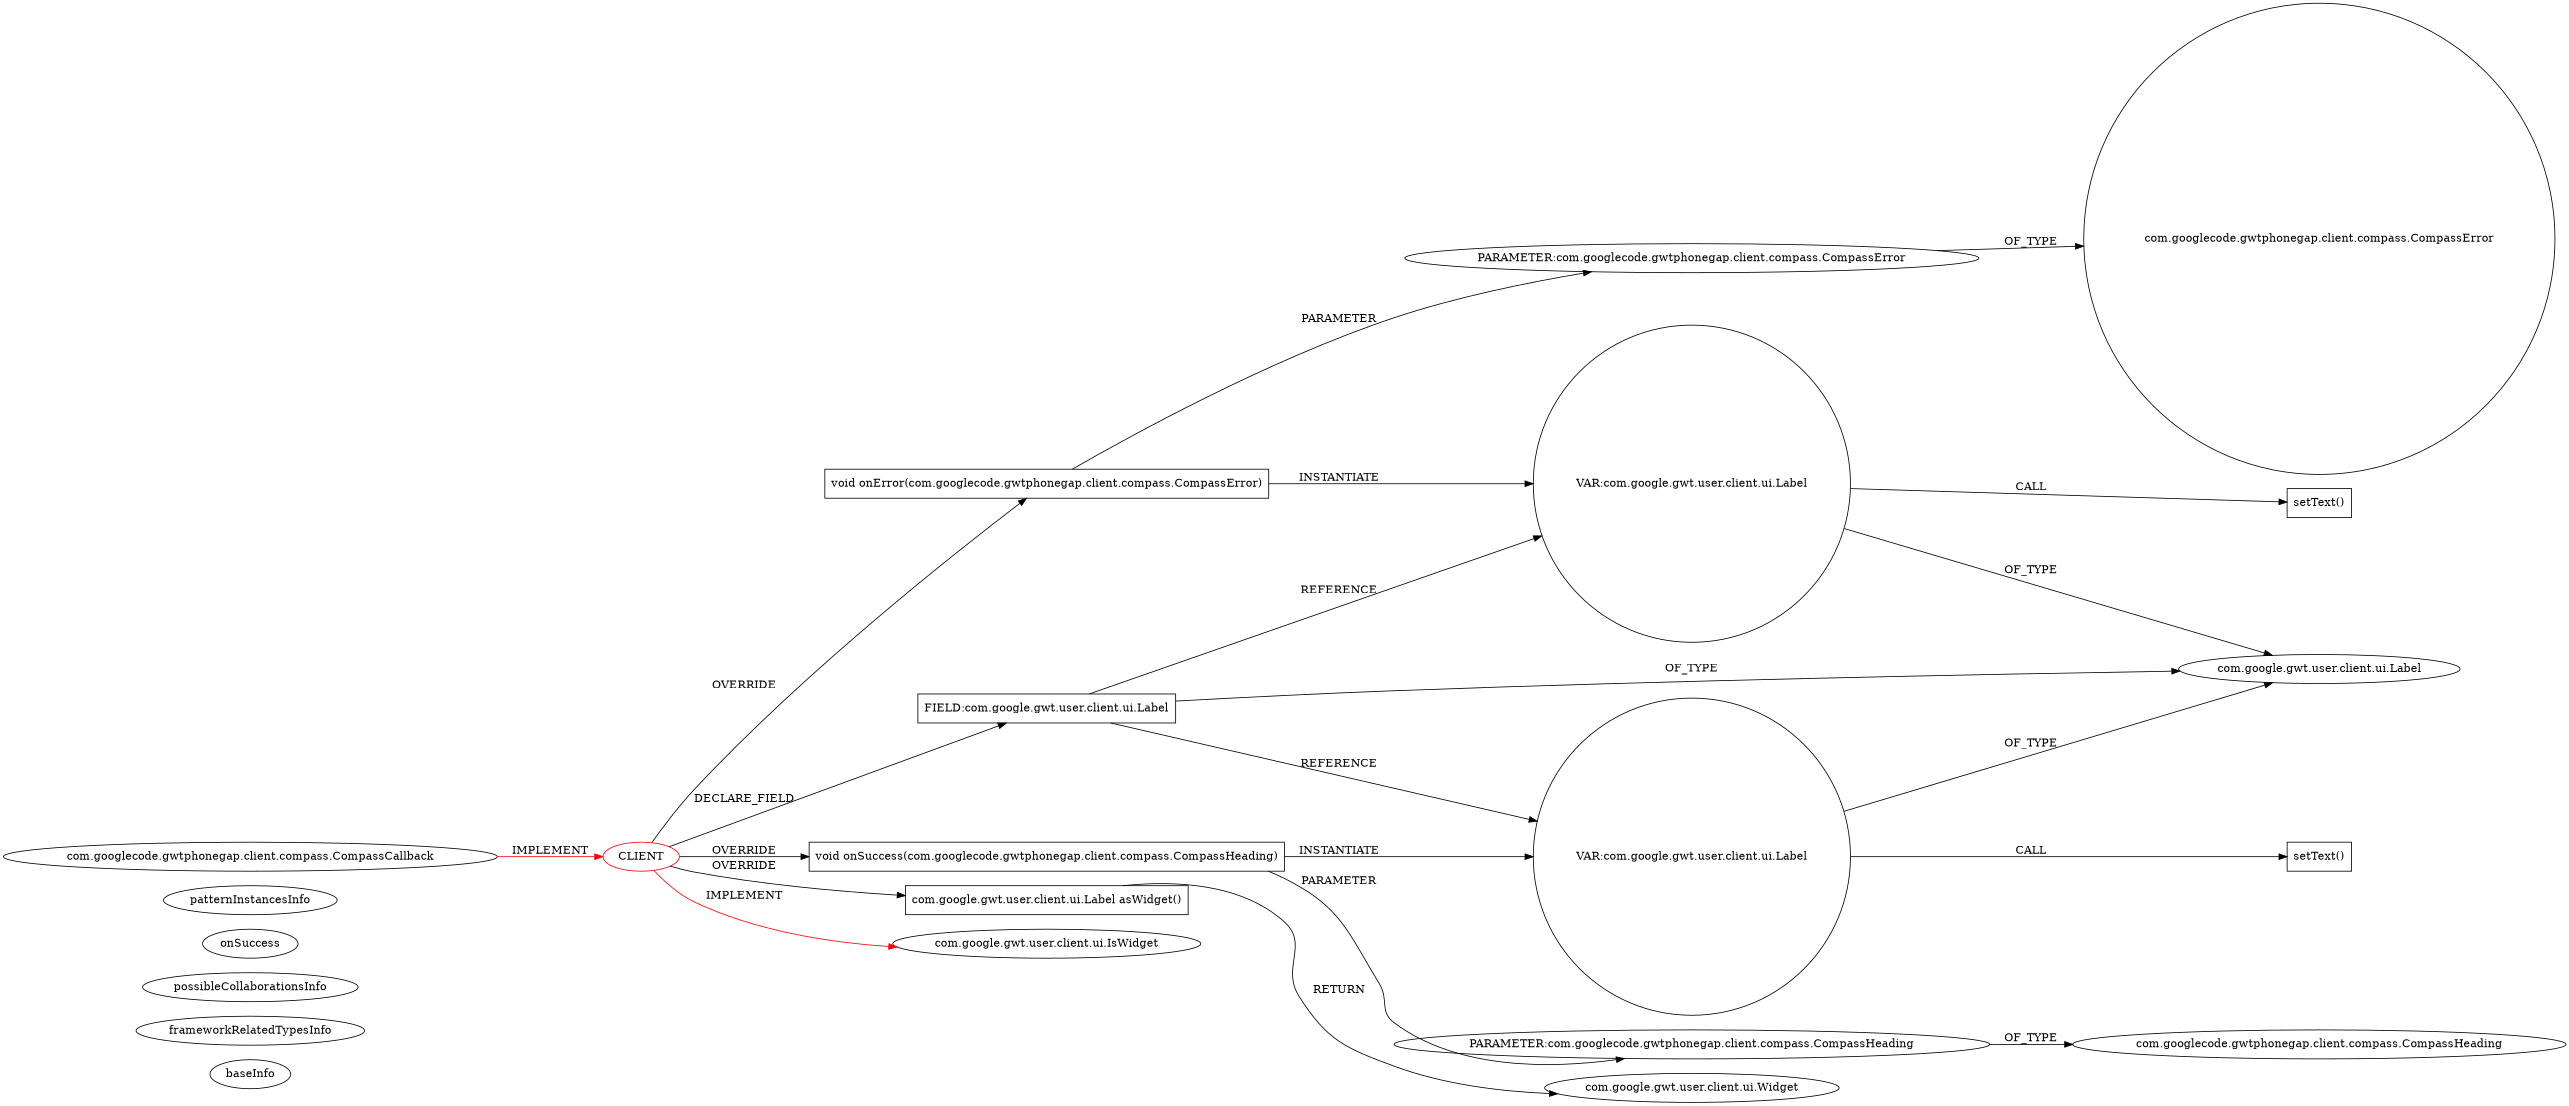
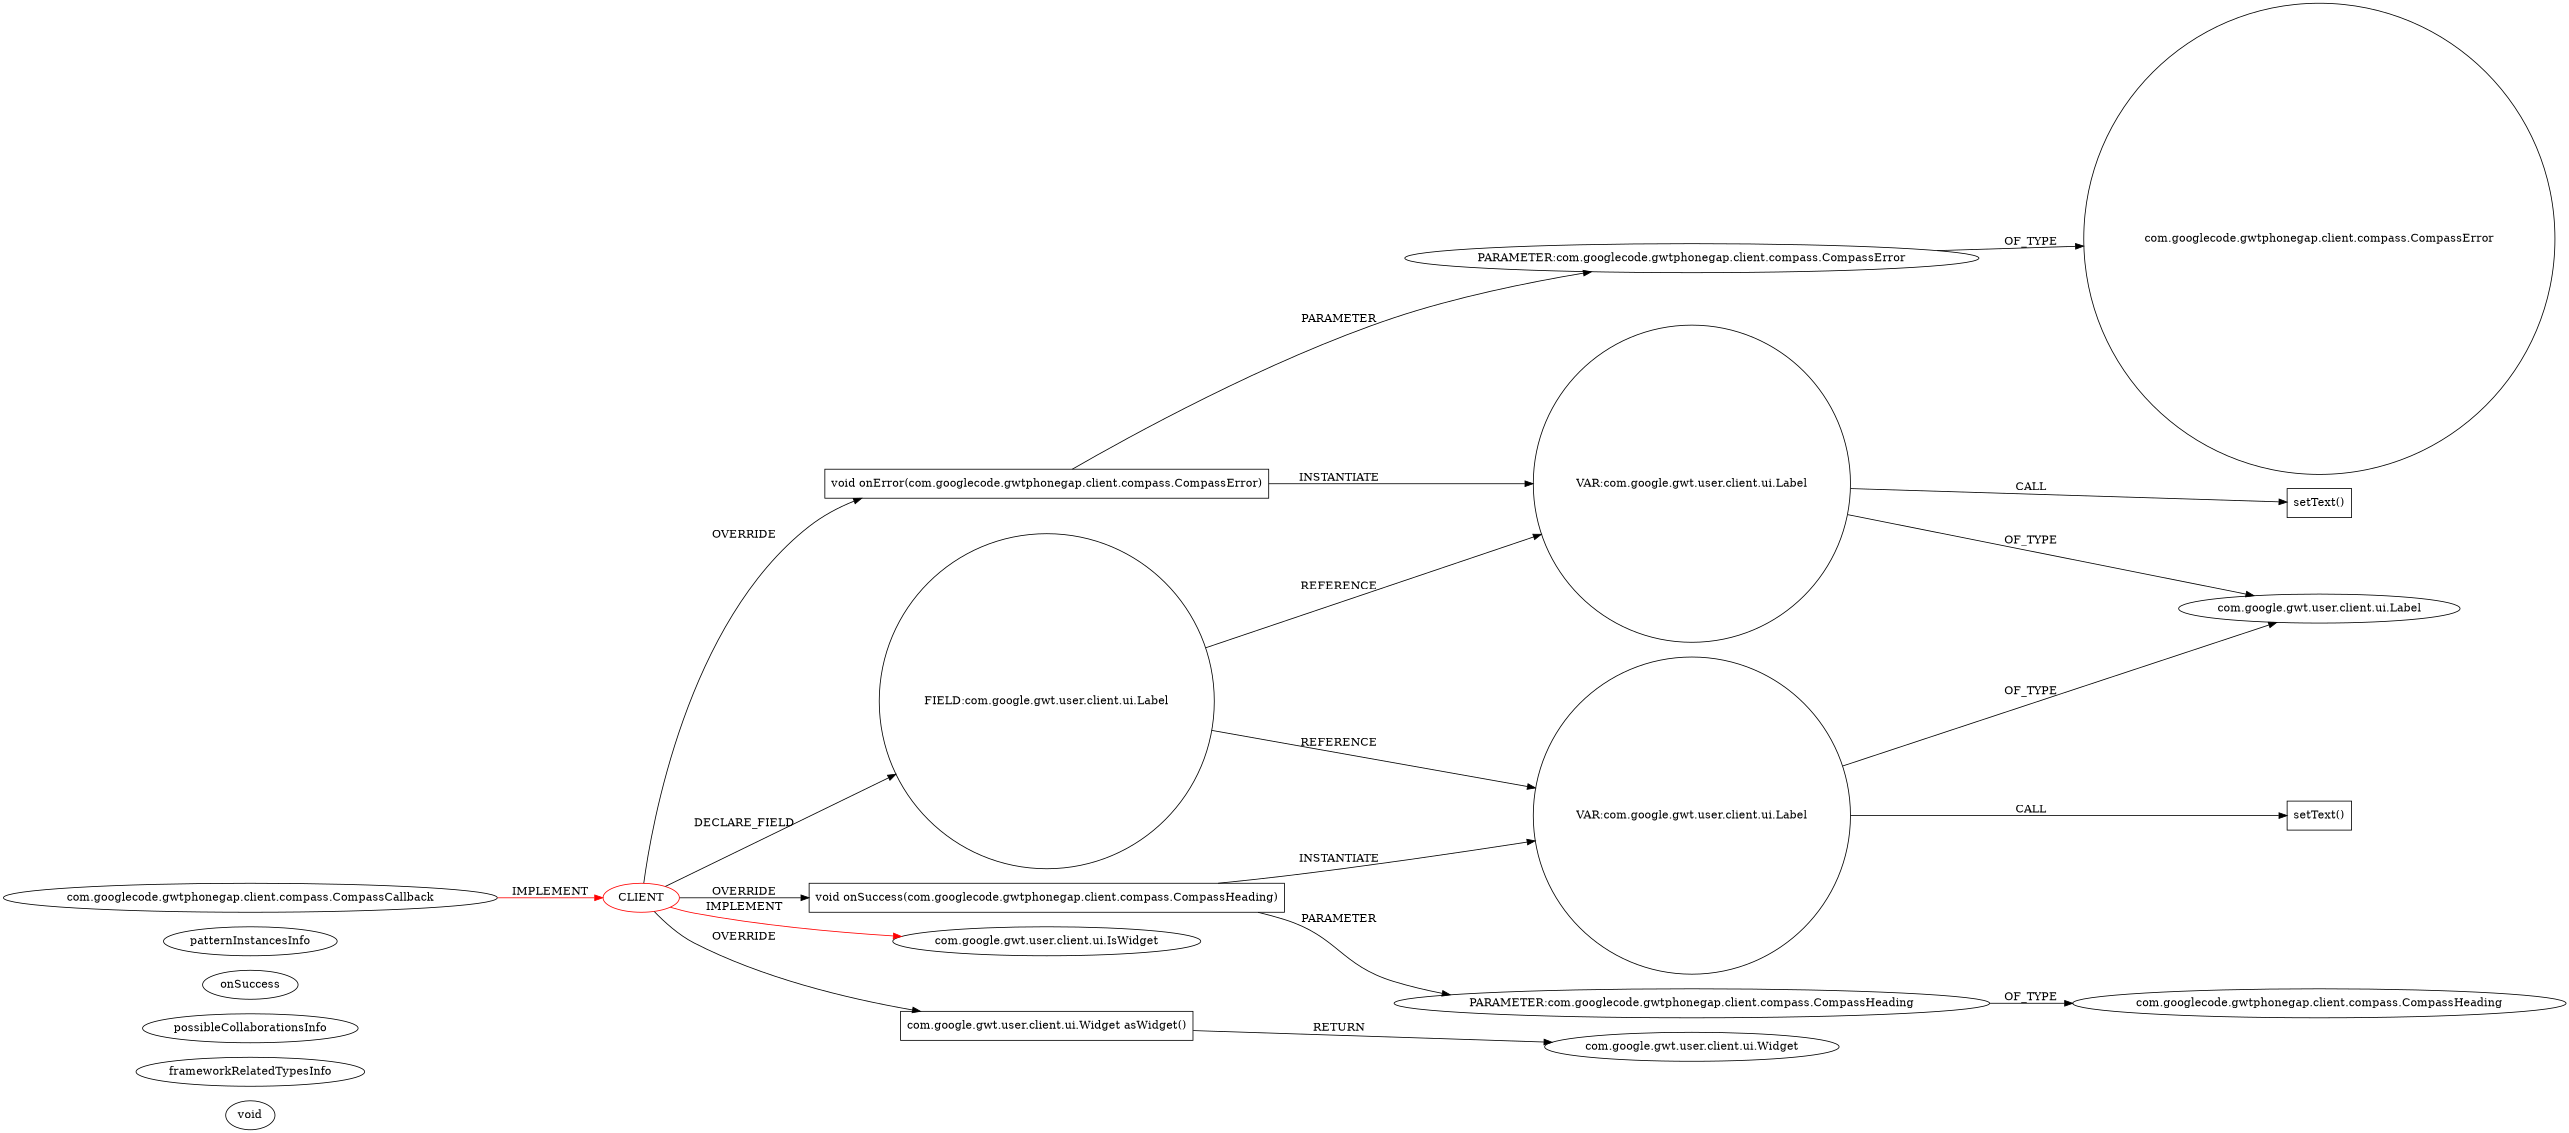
edge "FIELD:com.google.gwt.user.client.ui.Label" -> "com.google.gwt.user.client.ui.Label": removed, label "OF_TYPE"
node "FIELD:com.google.gwt.user.client.ui.Label": shape box -> circle
node "com.google.gwt.user.client.ui.Label asWidget()": label "com.google.gwt.user.client.ui.Label asWidget()" -> "com.google.gwt.user.client.ui.Widget asWidget()"
node "baseInfo": label "baseInfo" -> "void"
